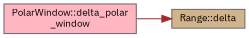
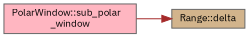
node "PolarWindow::delta_polar _window": label "PolarWindow::delta_polar _window" -> "PolarWindow::sub_polar _window"
